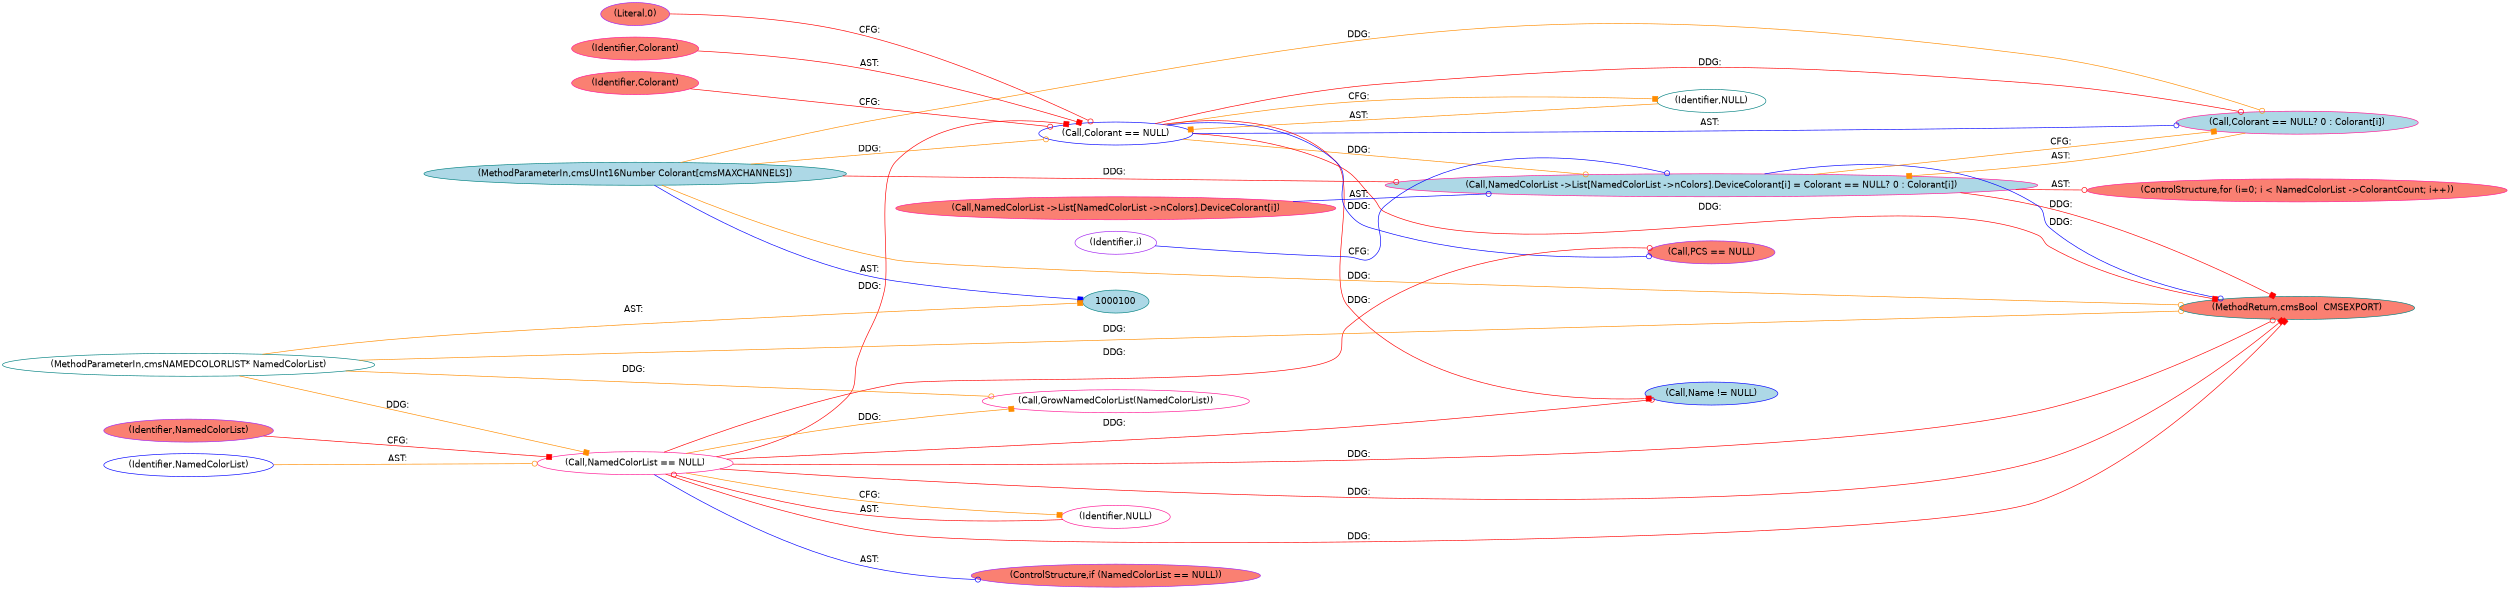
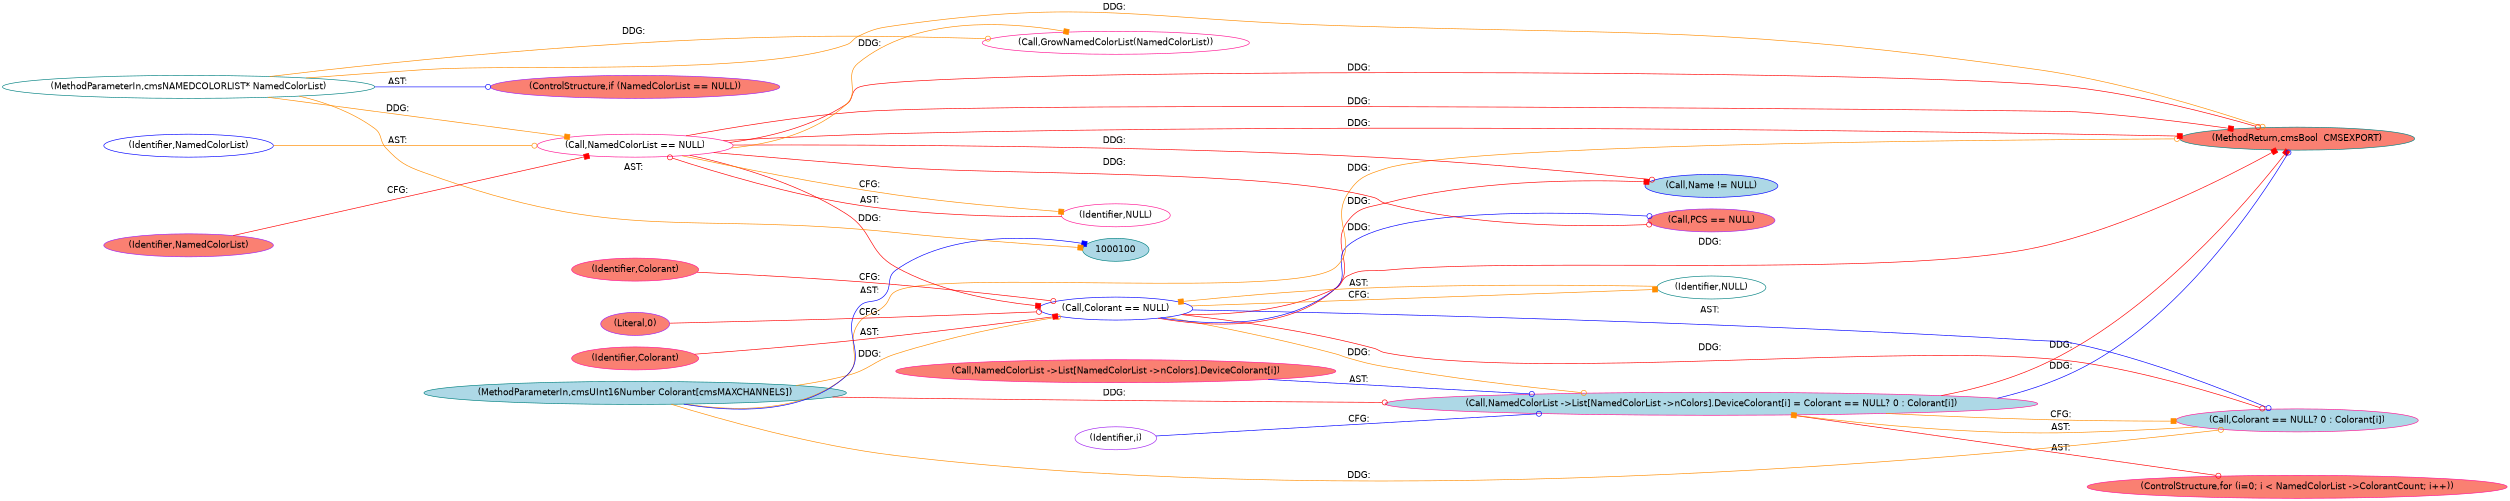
edge "(Call,NamedColorList == NULL)" -> "(ControlStructure,if (NamedColorList == NULL))": now "(MethodParameterIn,cmsNAMEDCOLORLIST* NamedColorList)" -> "(ControlStructure,if (NamedColorList == NULL))"
